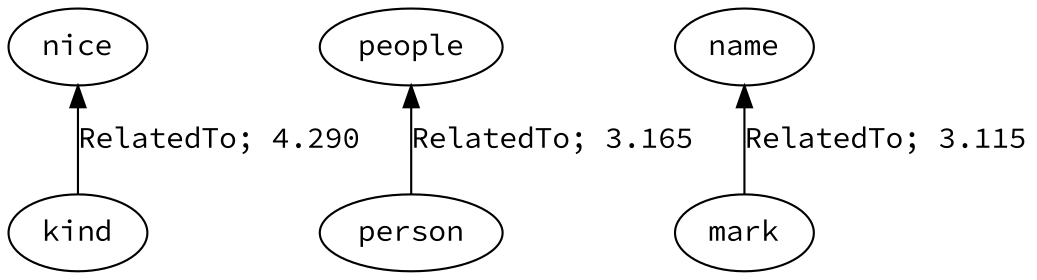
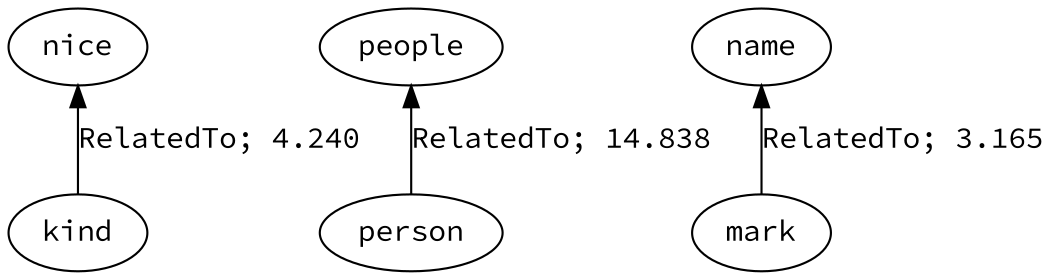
edge "kind" -> "nice": label "RelatedTo; 4.290" -> "RelatedTo; 4.240"
edge "person" -> "people": label "RelatedTo; 3.165" -> "RelatedTo; 14.838"
edge "mark" -> "name": label "RelatedTo; 3.115" -> "RelatedTo; 3.165"
